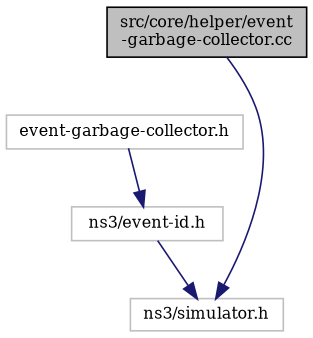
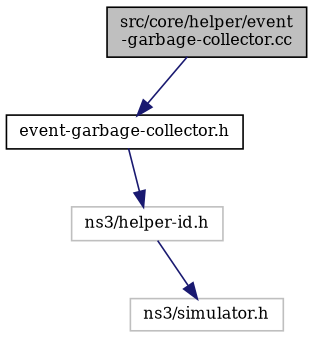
node "event-garbage-collector.h": color grey75 -> black
edge "src/core/helper/event -garbage-collector.cc" -> "ns3/simulator.h": now "src/core/helper/event -garbage-collector.cc" -> "event-garbage-collector.h"
node "ns3/event-id.h": label "ns3/event-id.h" -> "ns3/helper-id.h"
